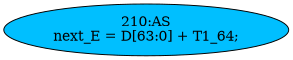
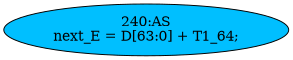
node "210:AS next_E = D[63:0] + T1_64;": label "210:AS next_E = D[63:0] + T1_64;" -> "240:AS next_E = D[63:0] + T1_64;"
